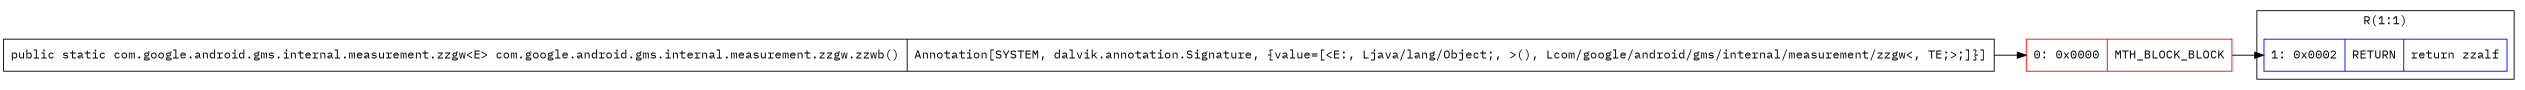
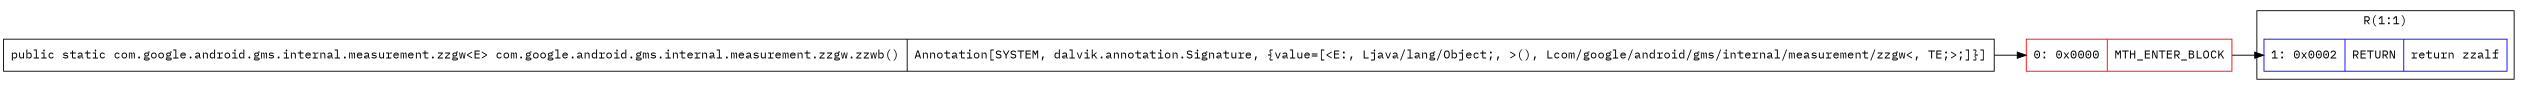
node "0: 0x0000": text "MTH_BLOCK_BLOCK" -> "MTH_ENTER_BLOCK"
